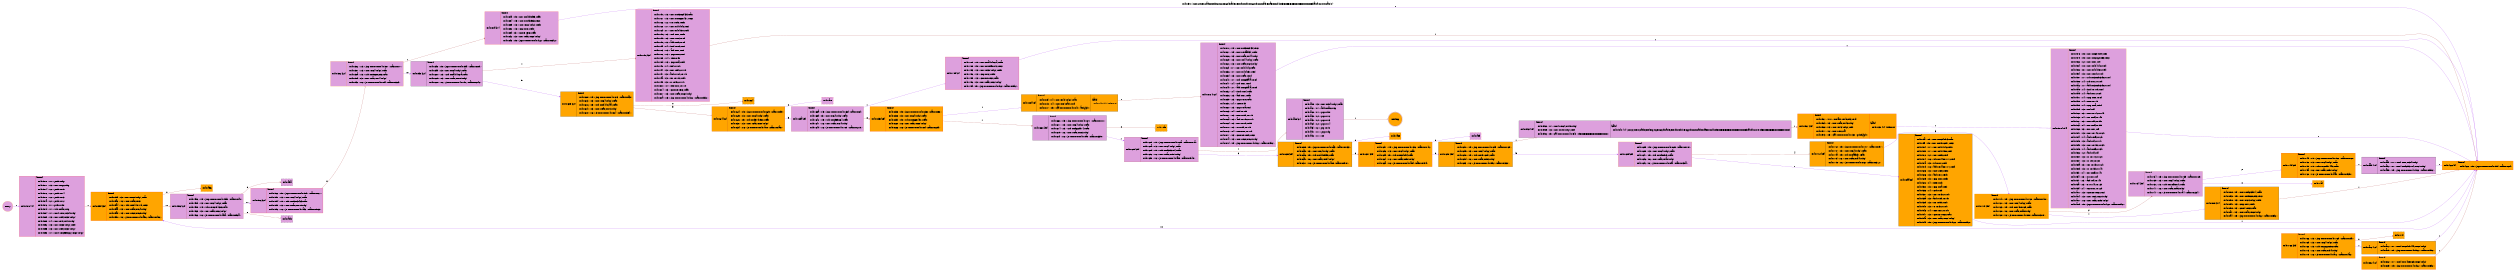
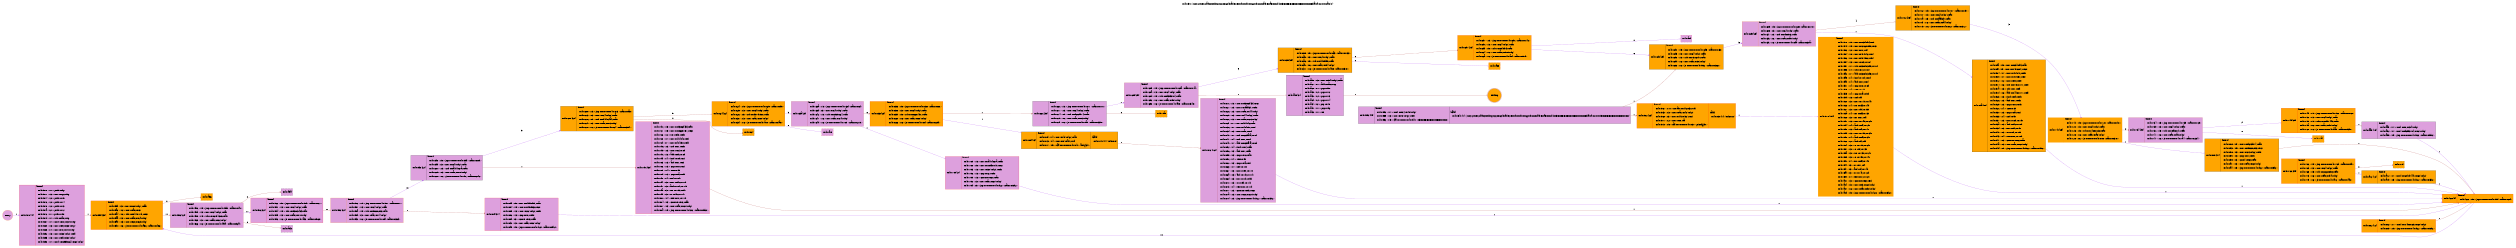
node "0x401978 [154]": fillcolor plum -> orange
edge "0x4016d0 [25]" -> "0x401952 [15]": reversed
